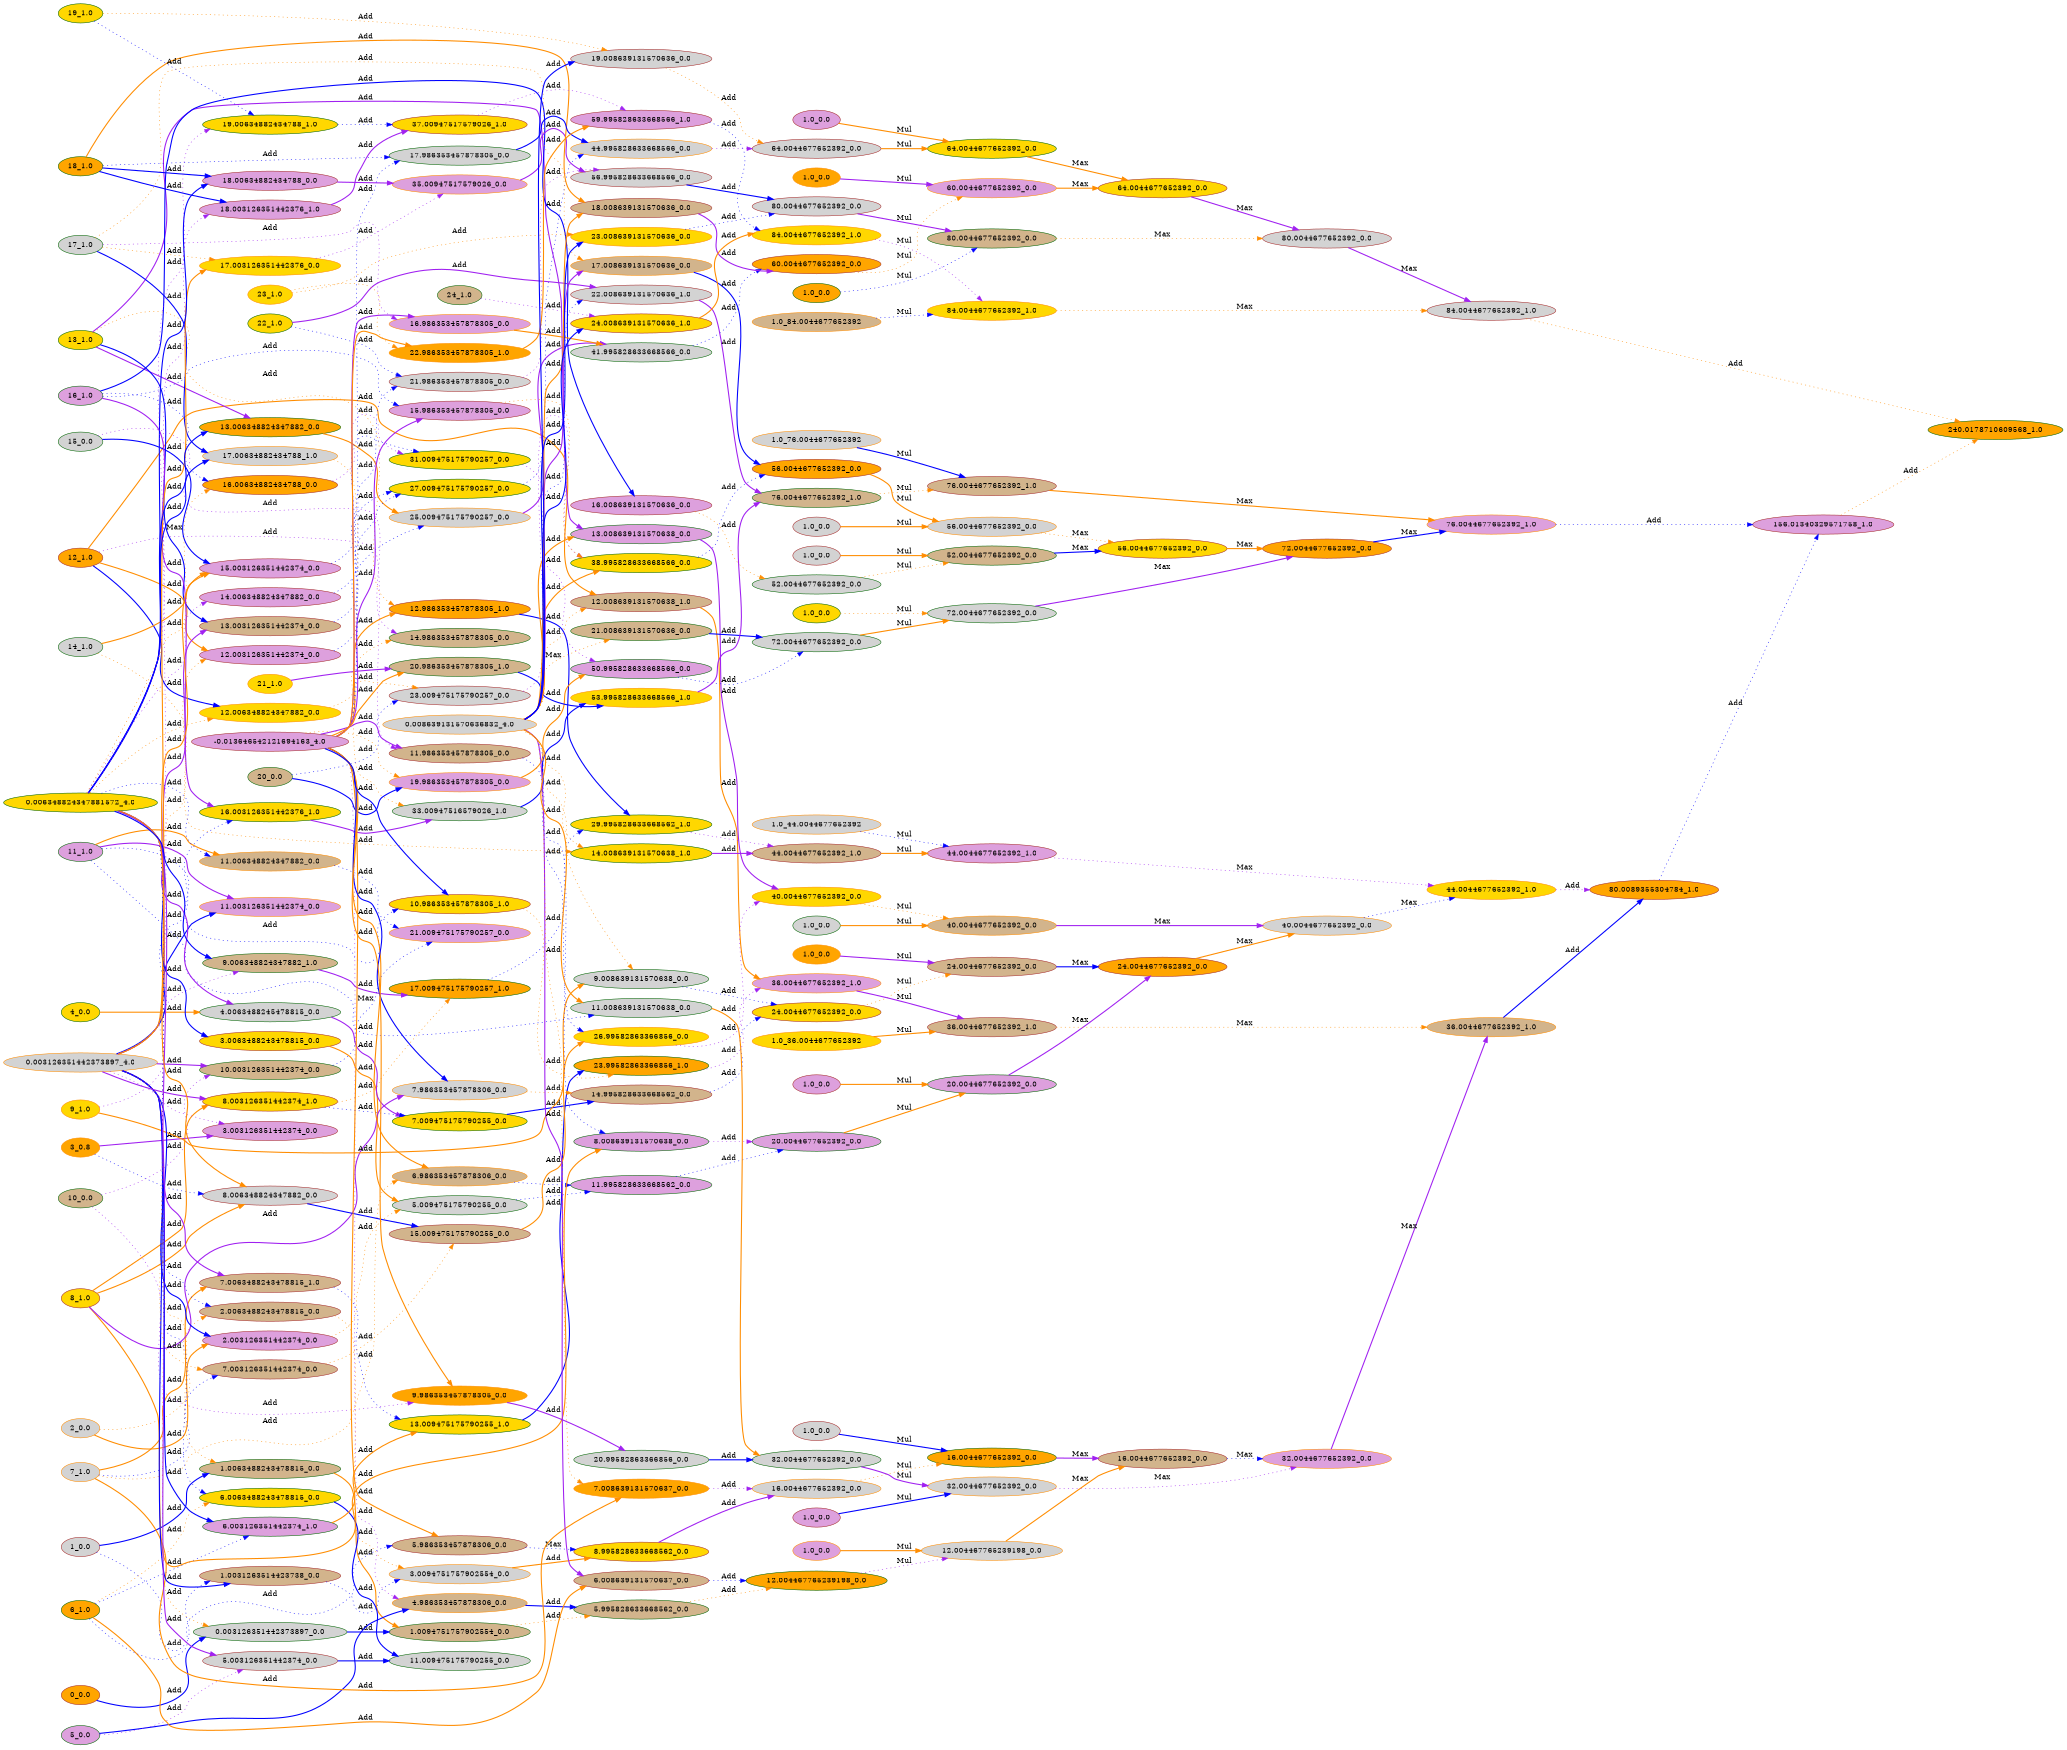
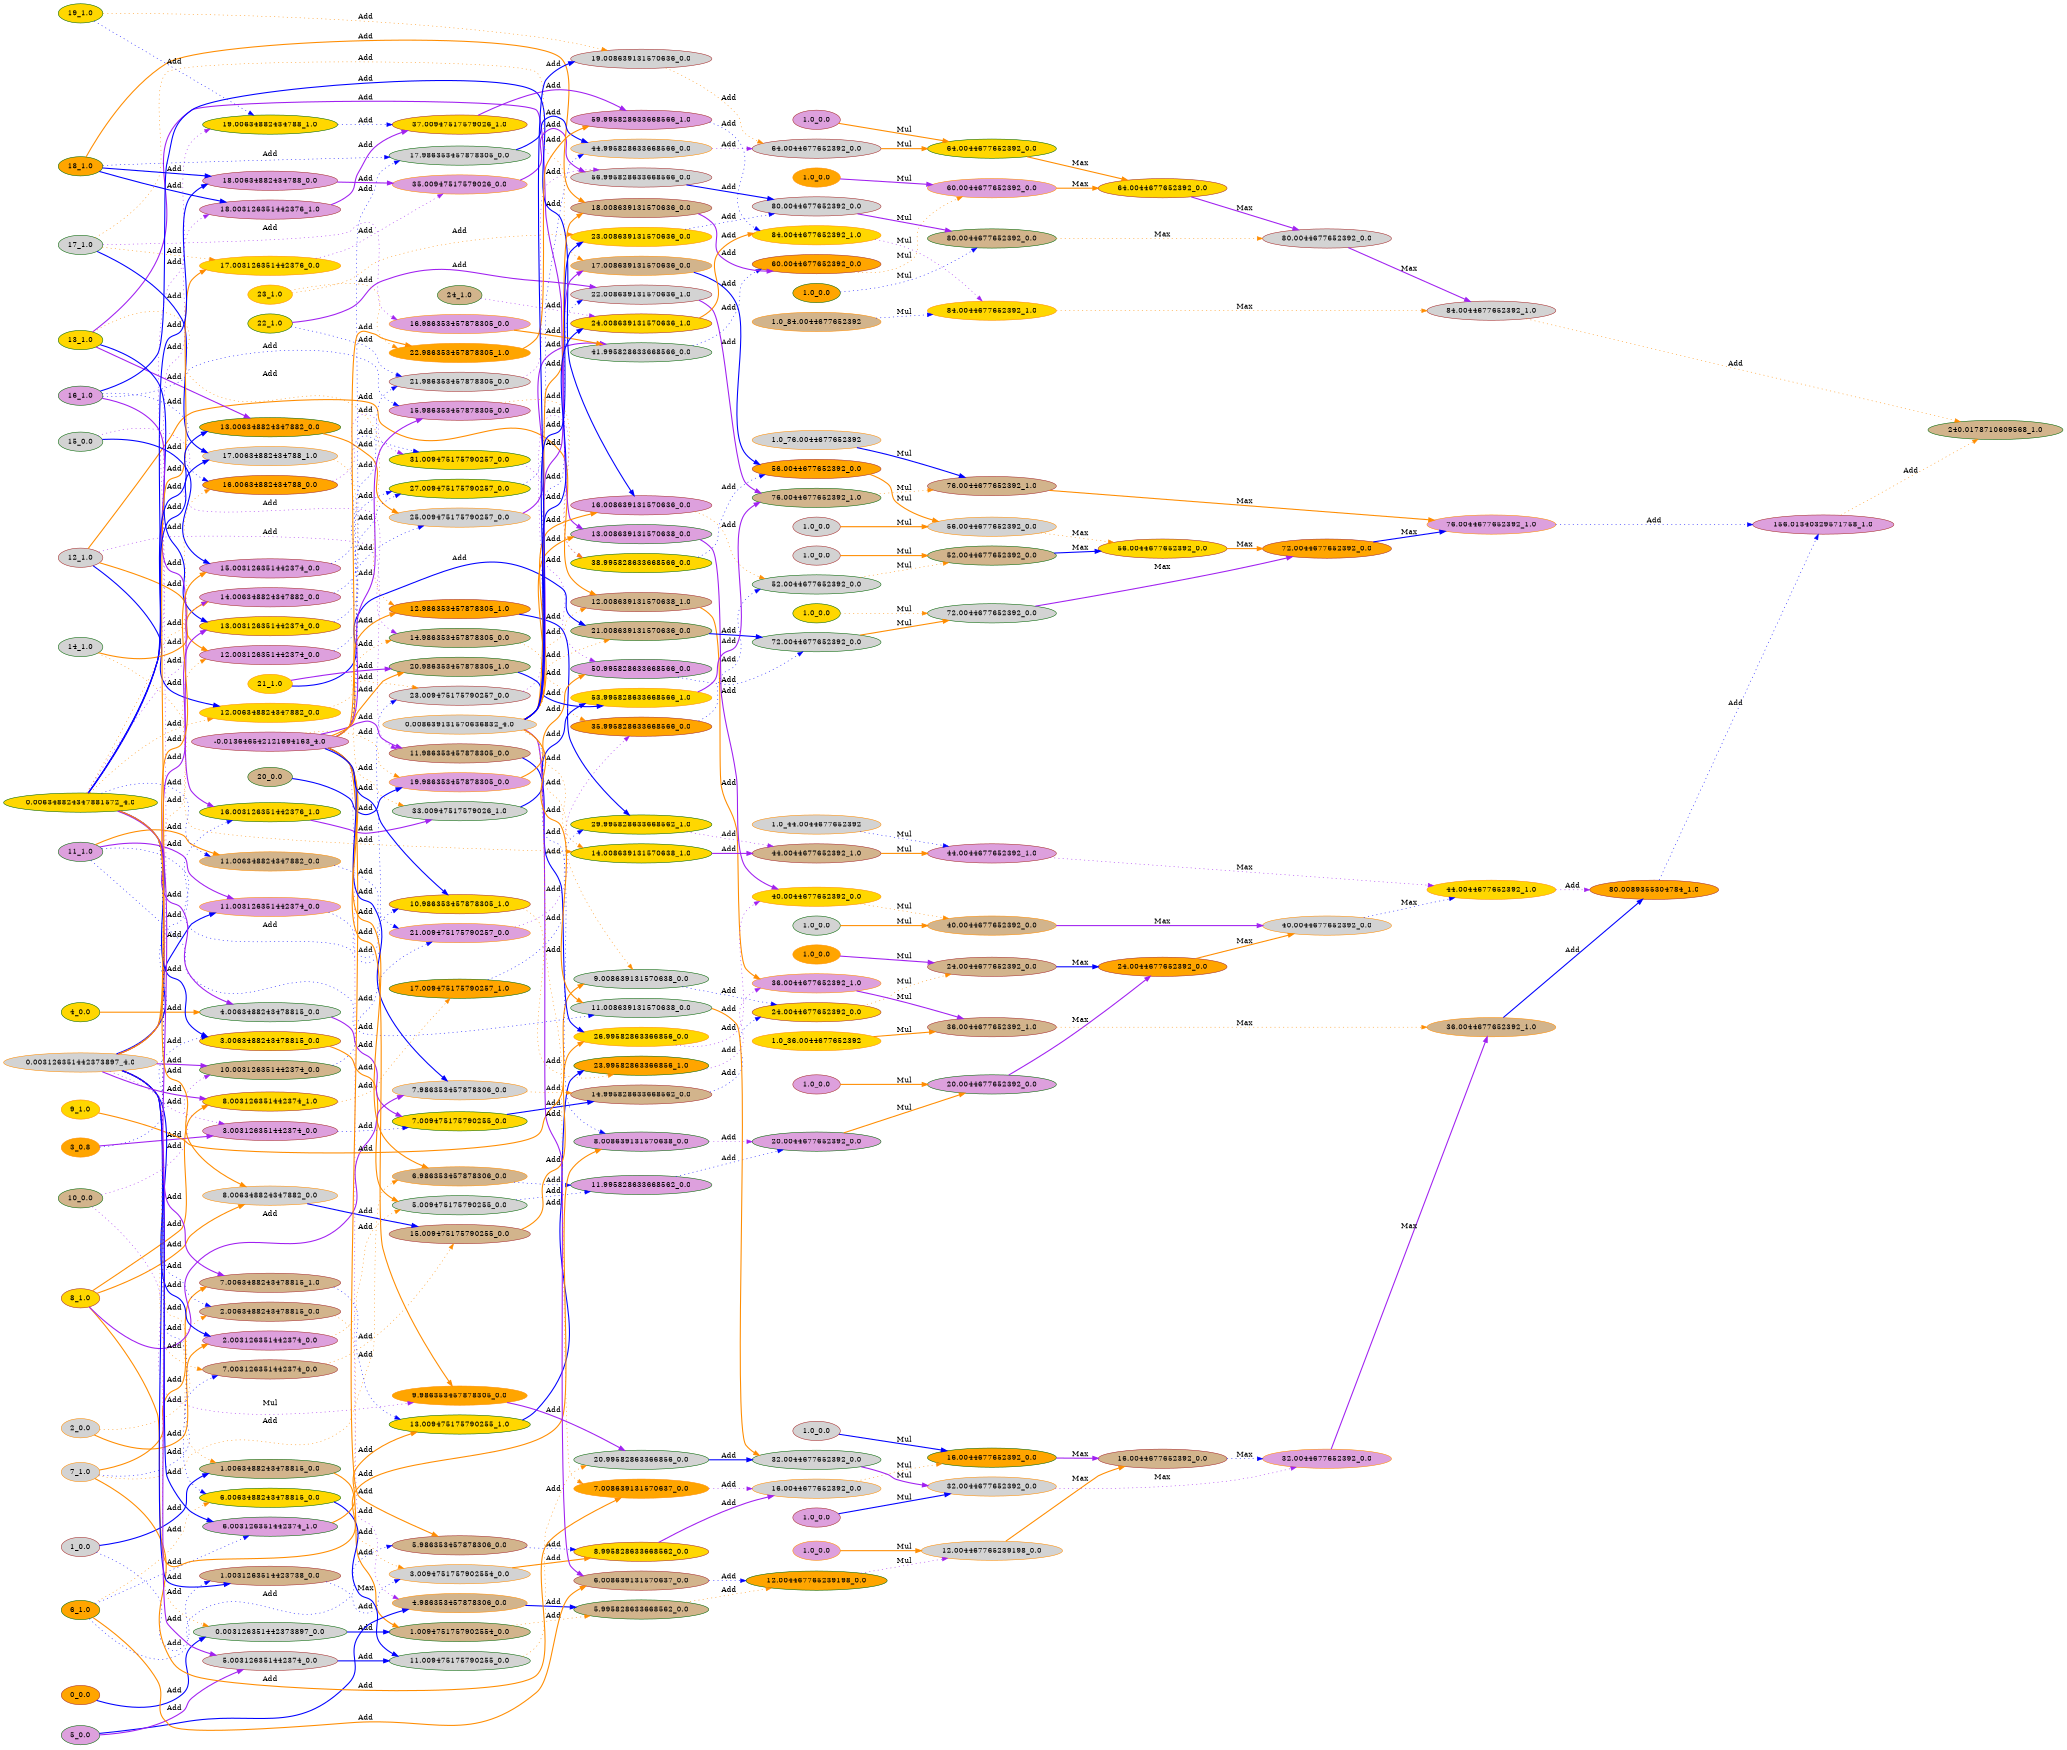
edge "37.00947517579026_1.0" -> "59.995828633668566_1.0": style dotted -> bold
node "240.0178710609568_1.0": fillcolor orange -> tan
edge "-0.013646542121694163_4.0" -> "16.986353457878305_0.0": removed, label "Add"
edge "13_1.0" -> "13.003126351442374_0.0": label "Max" -> "Add"
node "12_1.0": fillcolor orange -> lightgrey
edge "21_1.0" -> "21.008639131570636_0.0": added, label "Add"
edge "0.008639131570636832_4.0" -> "38.995828633668566_0.0": now "0.008639131570636832_4.0" -> "16.008639131570636_0.0"
edge "14_1.0" -> "15.003126351442374_0.0": now "14_1.0" -> "14.006348824347882_0.0"
node "13.003126351442374_0.0": fillcolor tan -> gold
edge "0.008639131570636832_4.0" -> "21.008639131570636_0.0": label "Max" -> "Add"
node "35.995828633668566_0.0": added
edge "20_0.0" -> "23.009475175790257_0.0": now "11.003126351442374_0.0" -> "23.009475175790257_0.0"
node "33.00947516579026_1.0": label "33.00947516579026_1.0" -> "33.00947517579026_1.0"
edge "11.986353457878305_0.0" -> "26.99582863366856_0.0": style dotted -> bold
node "9.006348824347882_1.0": removed
edge "10.003126351442374_0.0" -> "21.009475175790257_0.0": label "Max" -> "Add"
node "4.0063488245478815_0.0": label "4.0063488245478815_0.0" -> "4.0063488243478815_0.0"
edge "8.003126351442374_1.0" -> "7.009475175790255_0.0": now "3.003126351442374_0.0" -> "7.009475175790255_0.0"
edge "3_0.8" -> "8.006348824347882_0.0": now "3_0.8" -> "3.0063488243478815_0.0"
node "8.006348824347882_0.0": color brown -> darkorange
edge "10_0.0" -> "9.986353457878305_0.0": label "Add" -> "Mul"
edge "5.986353457878306_0.0" -> "8.995828633668562_0.0": label "Max" -> "Add"
edge "11.009475175790255_0.0" -> "20.99582863366856_0.0": added, label "Add"
edge "6.0063488243478815_0.0" -> "11.009475175790255_0.0": label "Add" -> "Max"
edge "5_0.0" -> "5.003126351442374_0.0": style dotted -> bold
